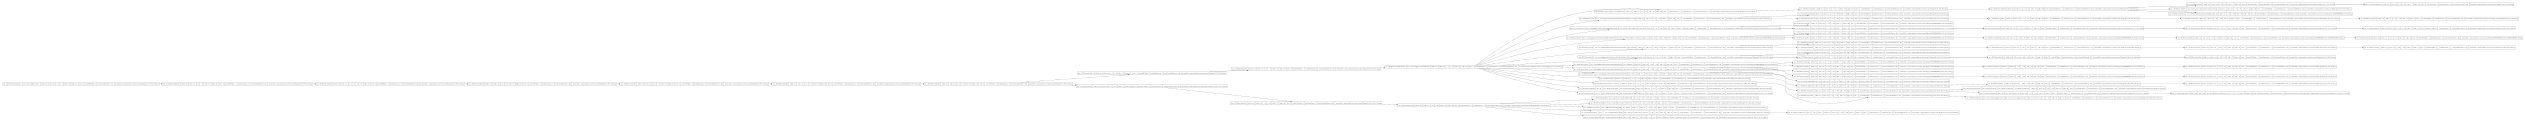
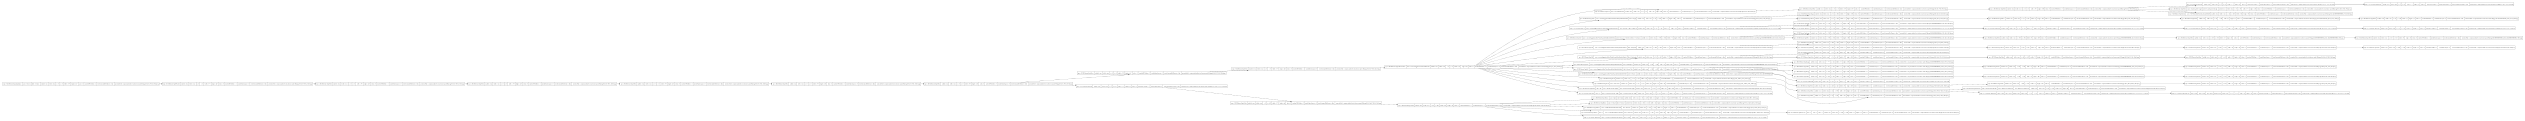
node "type = XCUIElementTypeLink": removed
